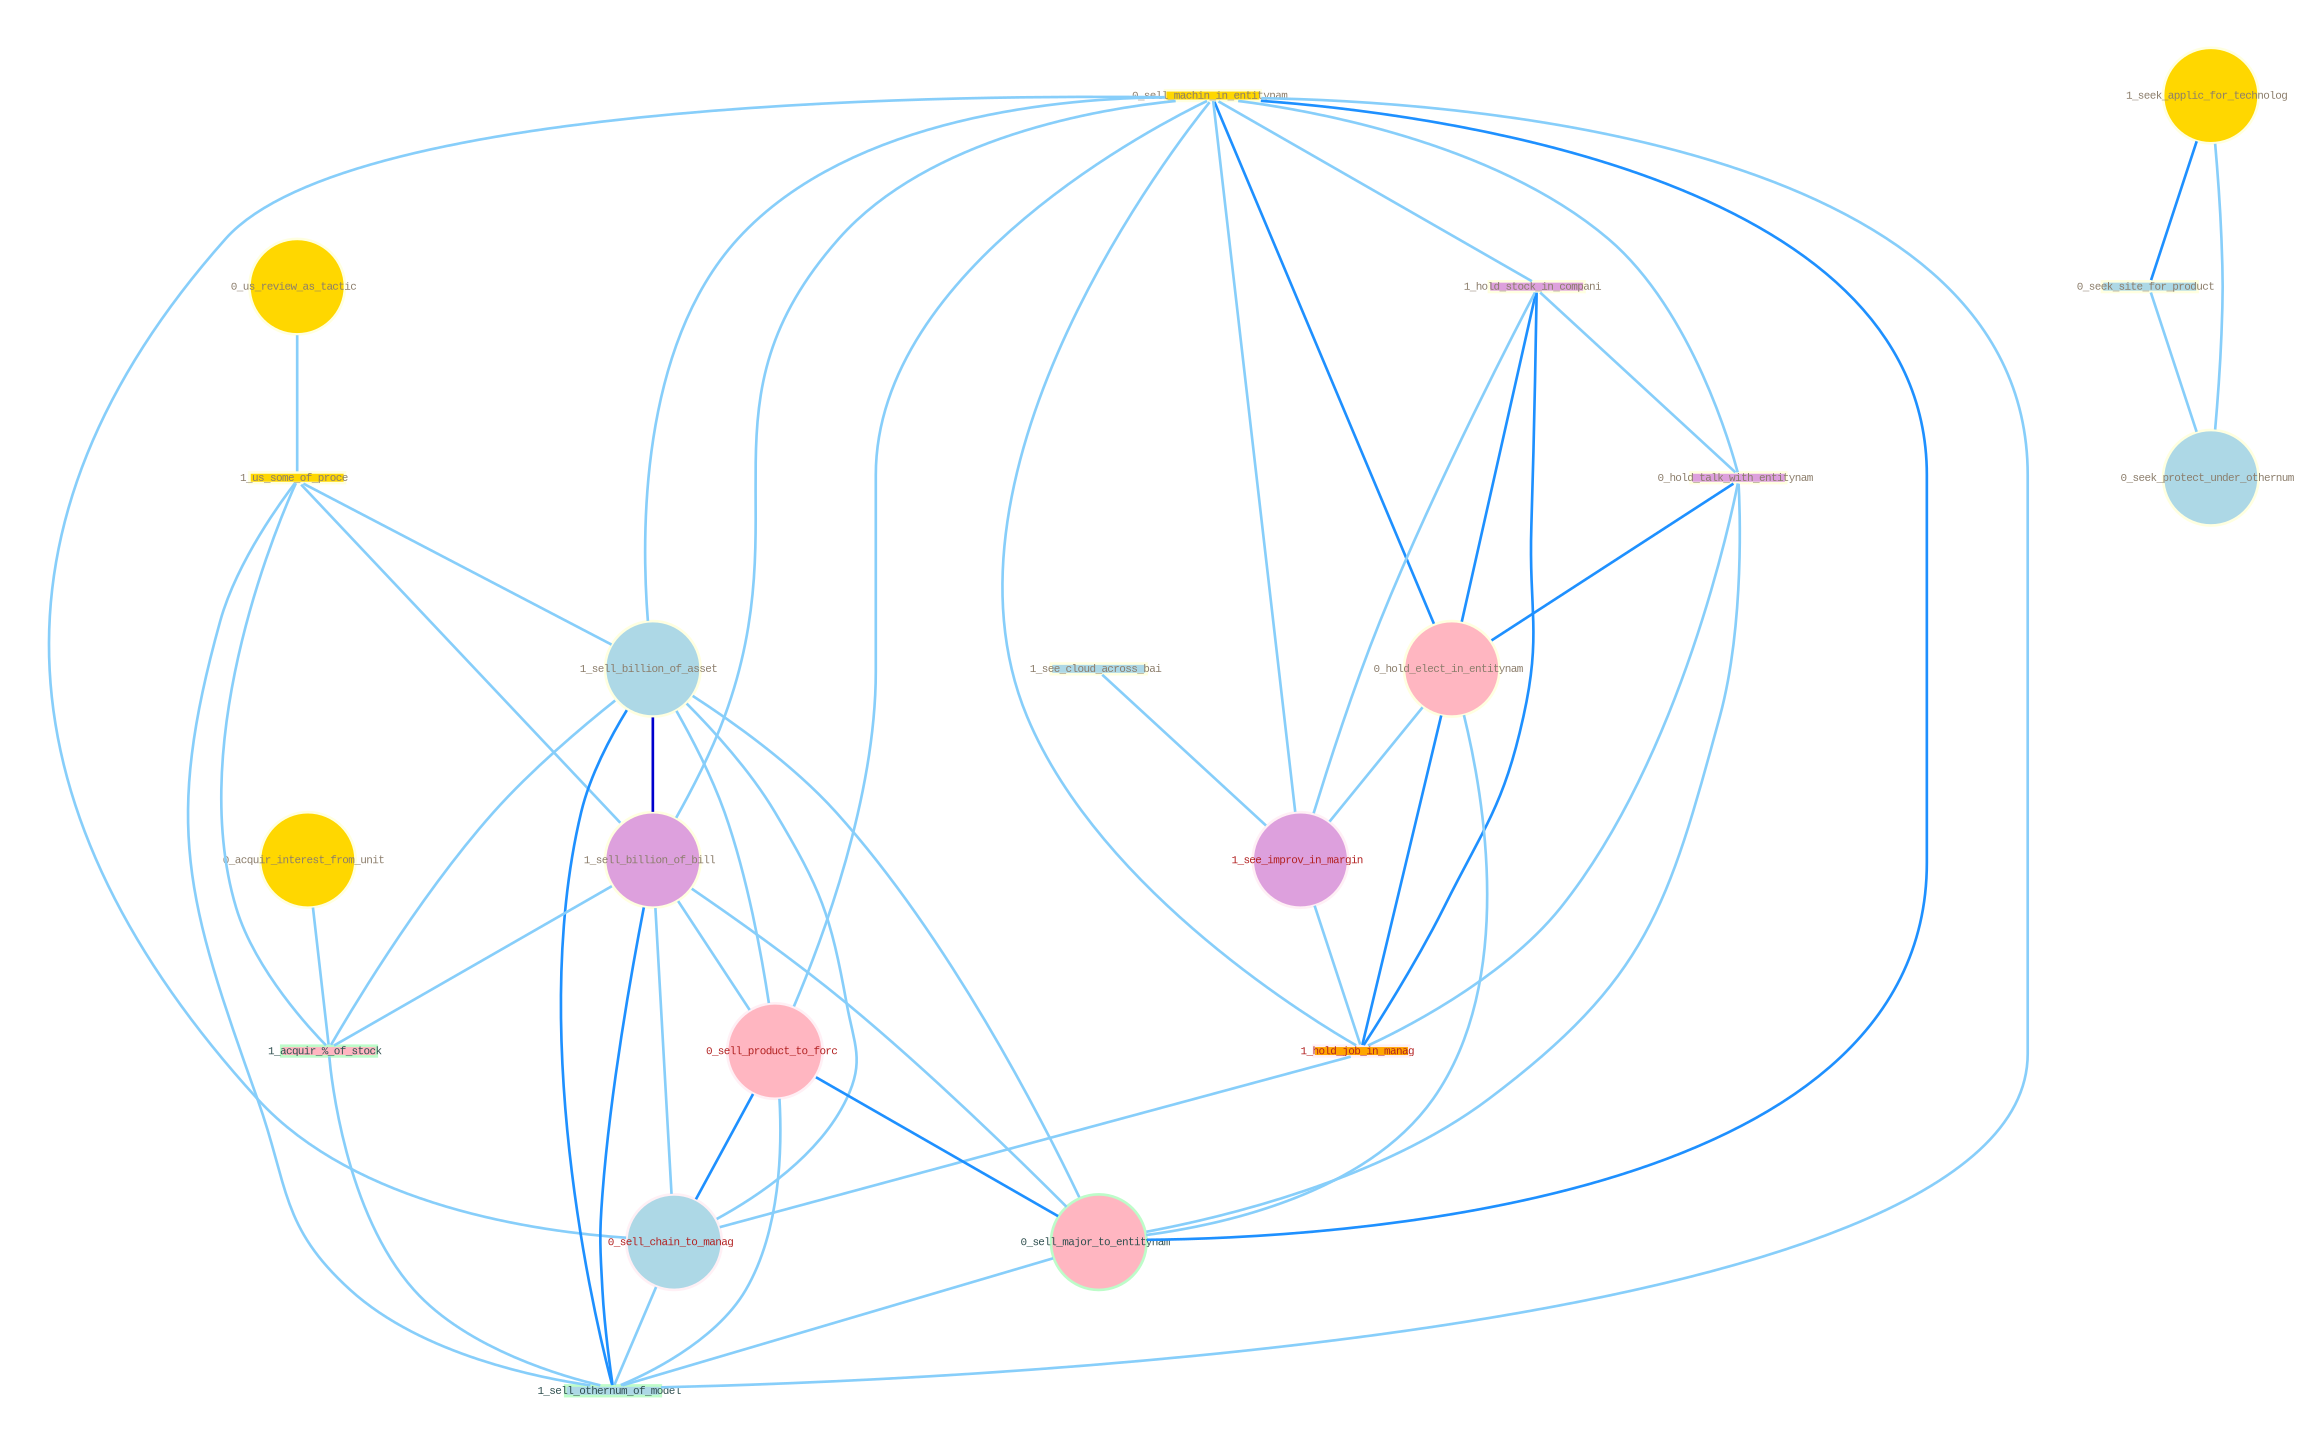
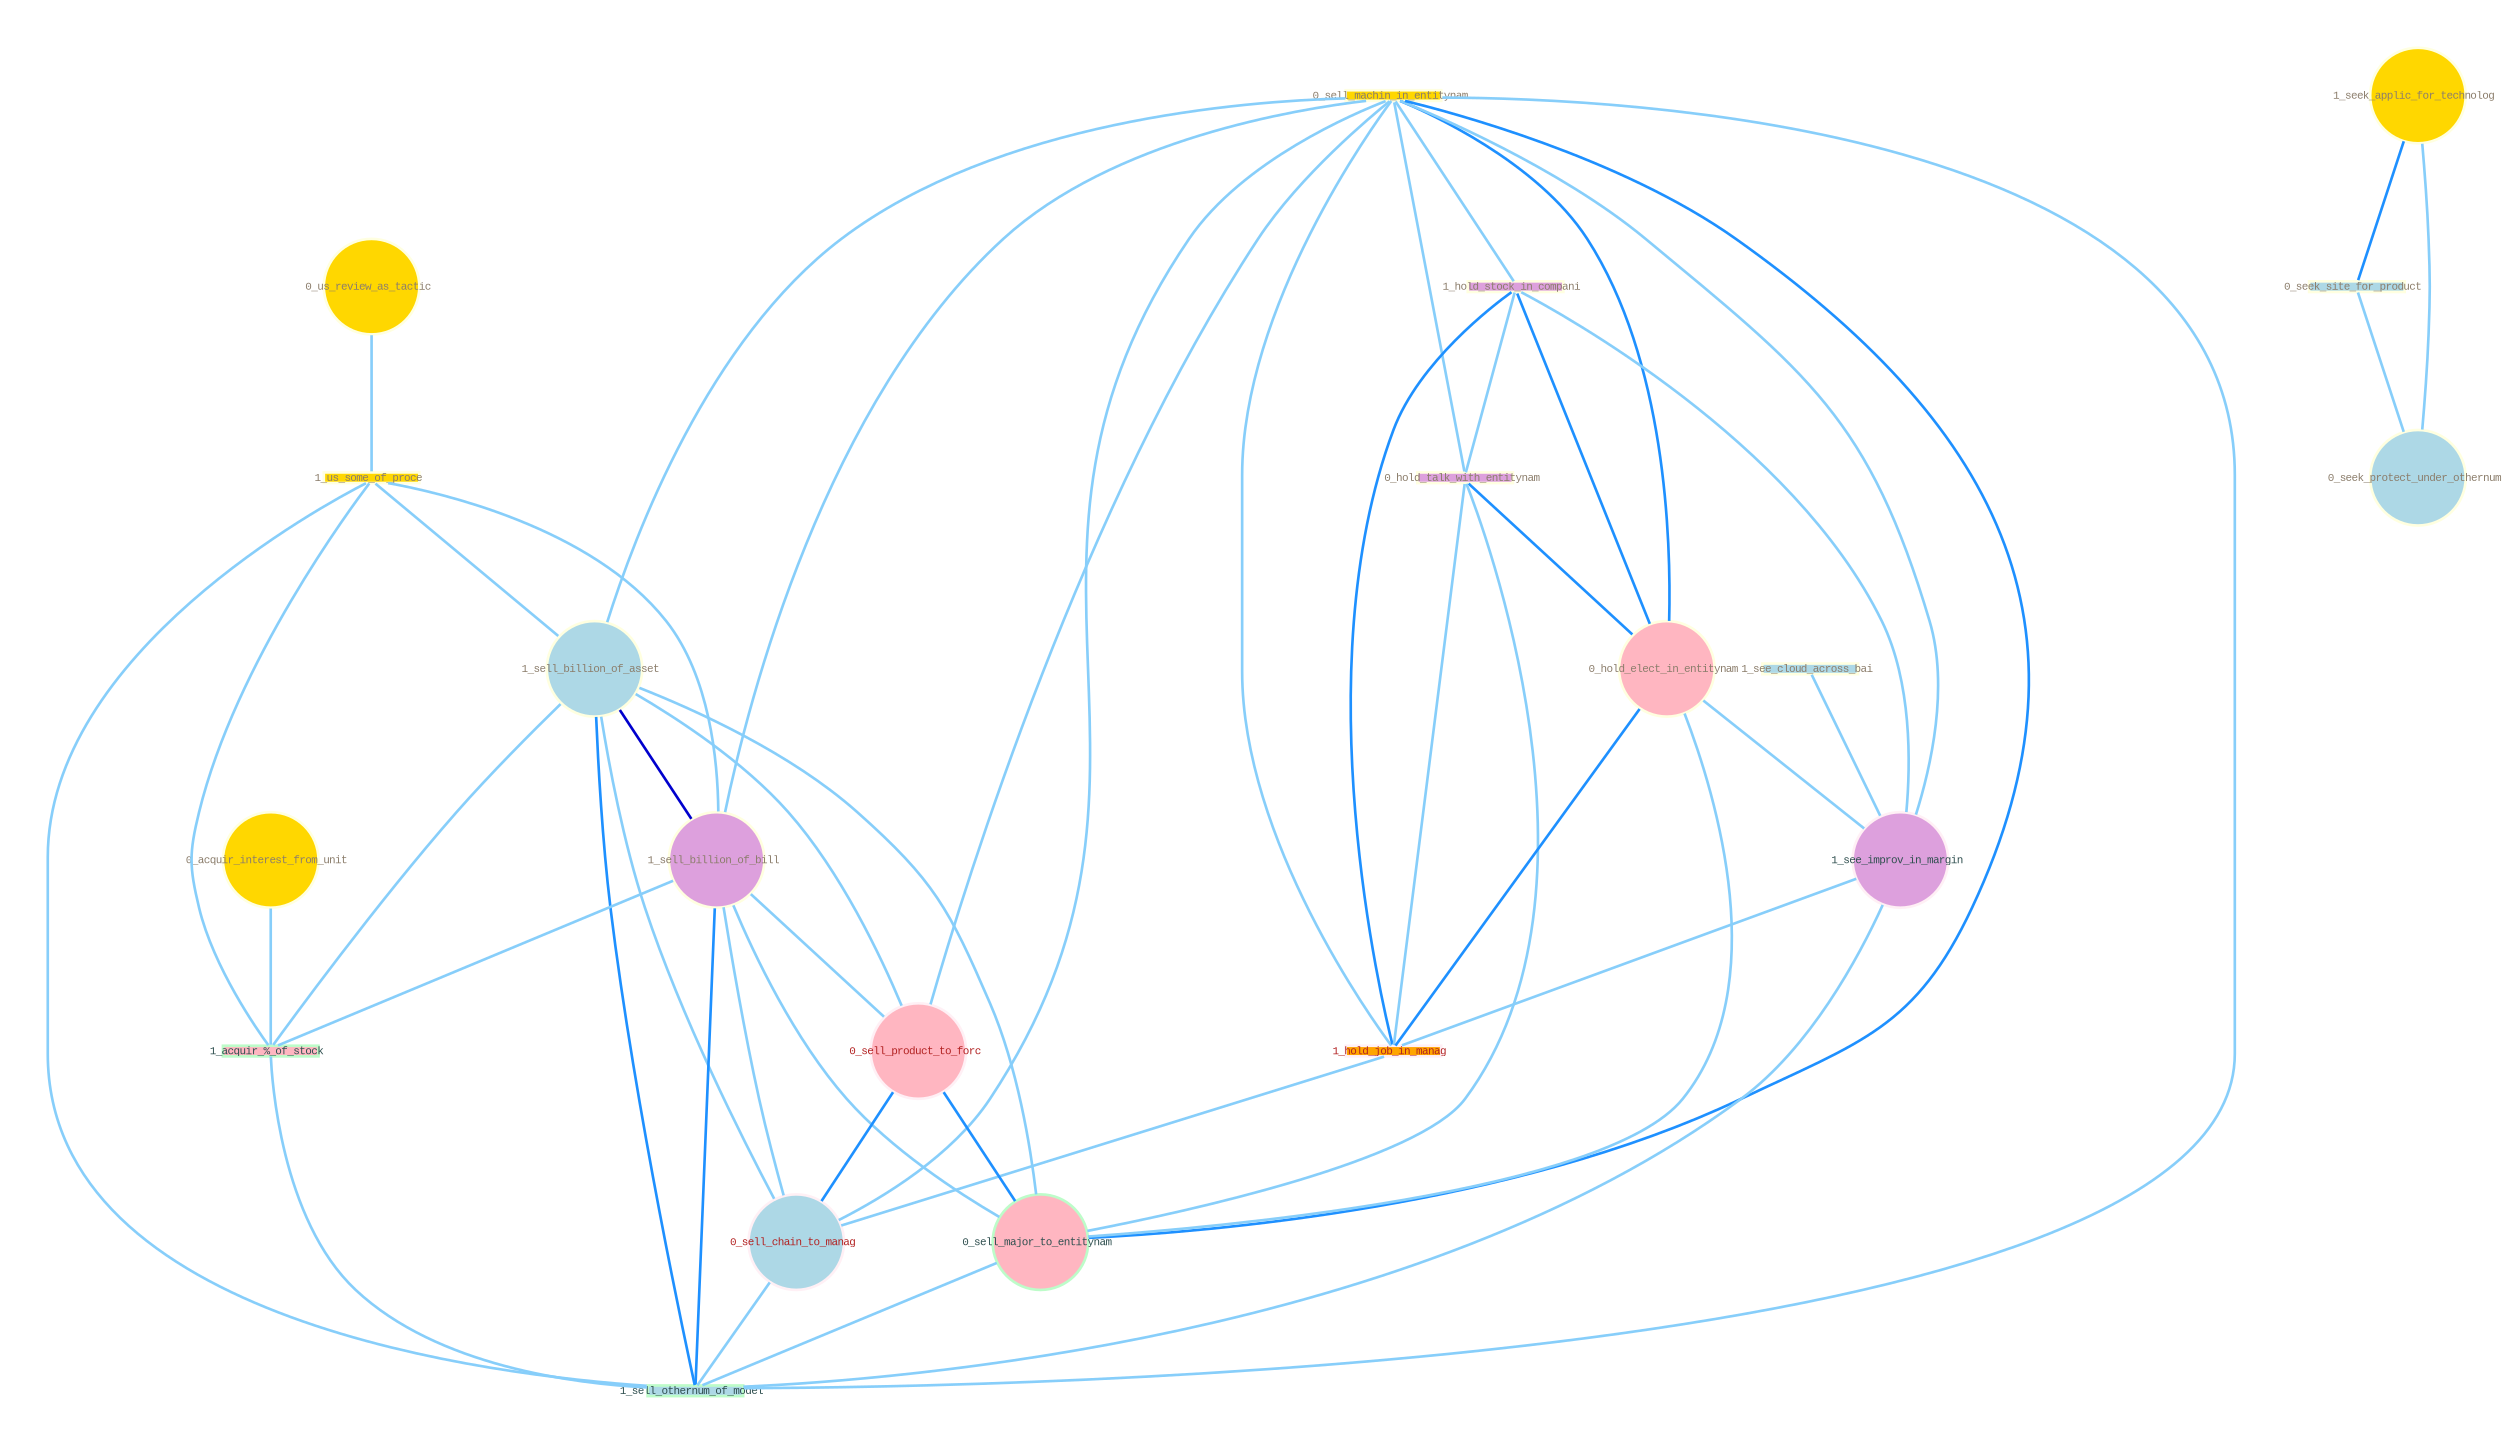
node "1_see_improv_in_margin": fontcolor #b22222 -> #2f4f4f
edge "0_sell_product_to_forc" -- "1_sell_othernum_of_model": now "1_see_improv_in_margin" -- "1_sell_othernum_of_model"
